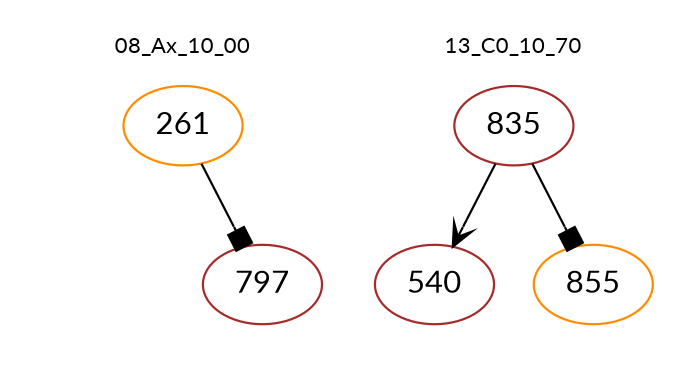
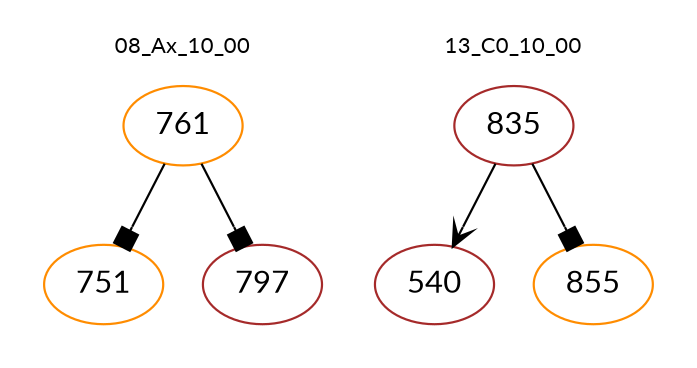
cluster "13_C0_10_70": label "13_C0_10_70" -> "13_C0_10_00"
node "261": label "261" -> "761"
node "751": added
